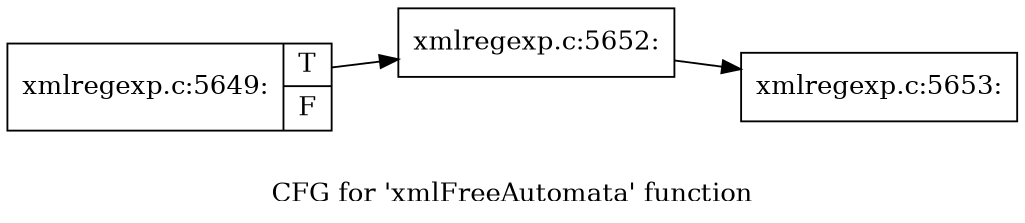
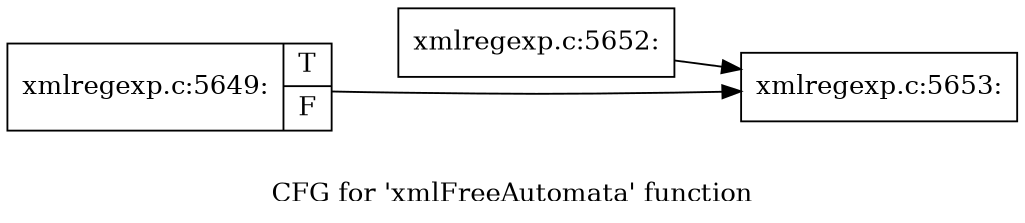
edge "xmlregexp.c:5649:" -> "xmlregexp.c:5652:": now "xmlregexp.c:5649:" -> "xmlregexp.c:5653:"
